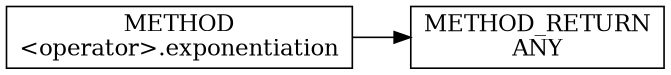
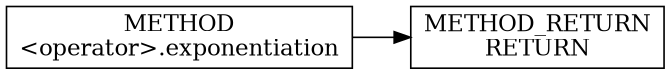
node "METHOD_RETURN": text "ANY" -> "RETURN"
